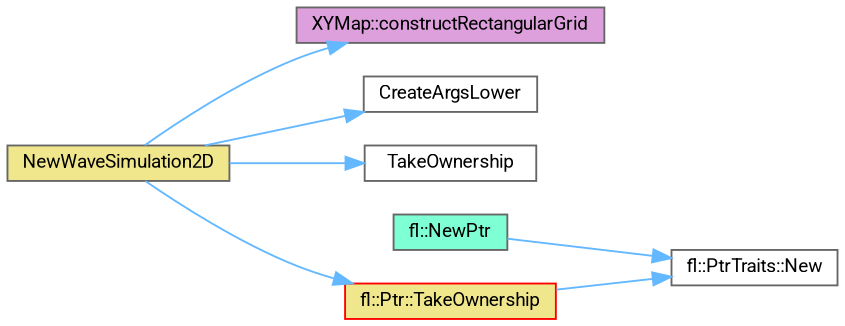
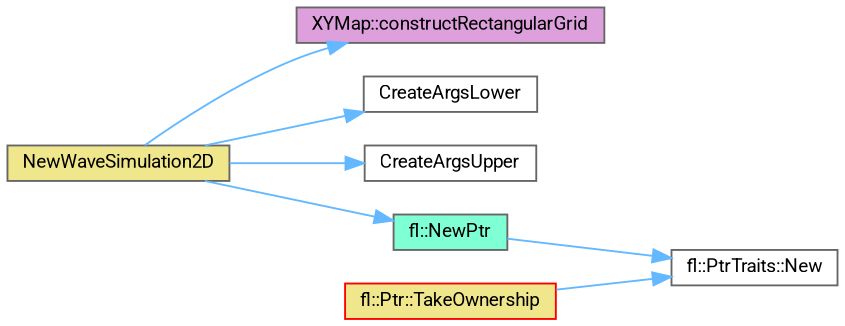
node "TakeOwnership": label "TakeOwnership" -> "CreateArgsUpper"
edge "NewWaveSimulation2D" -> "fl::Ptr::TakeOwnership": now "NewWaveSimulation2D" -> "fl::NewPtr"
